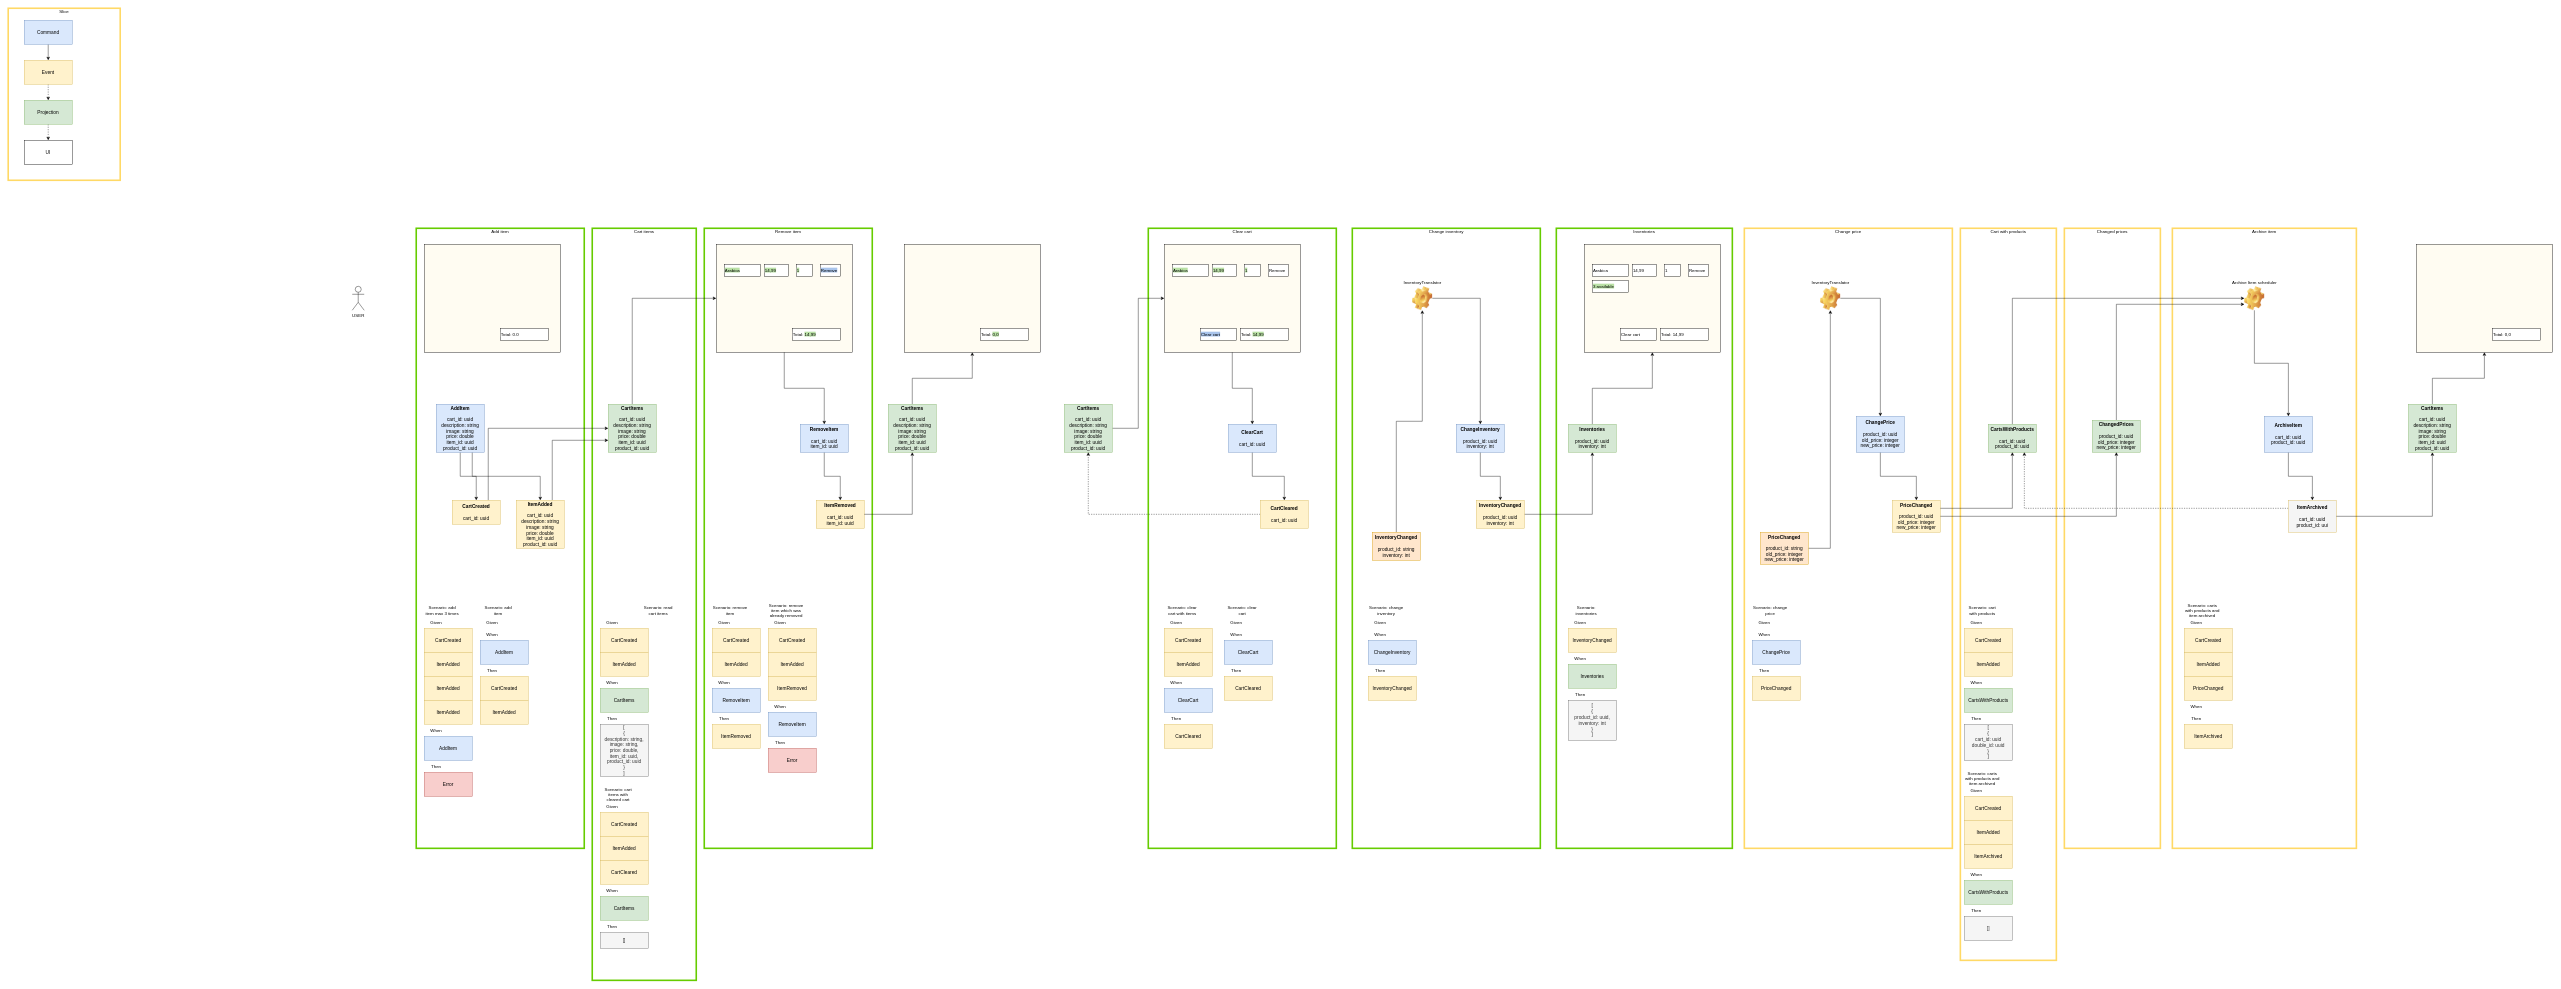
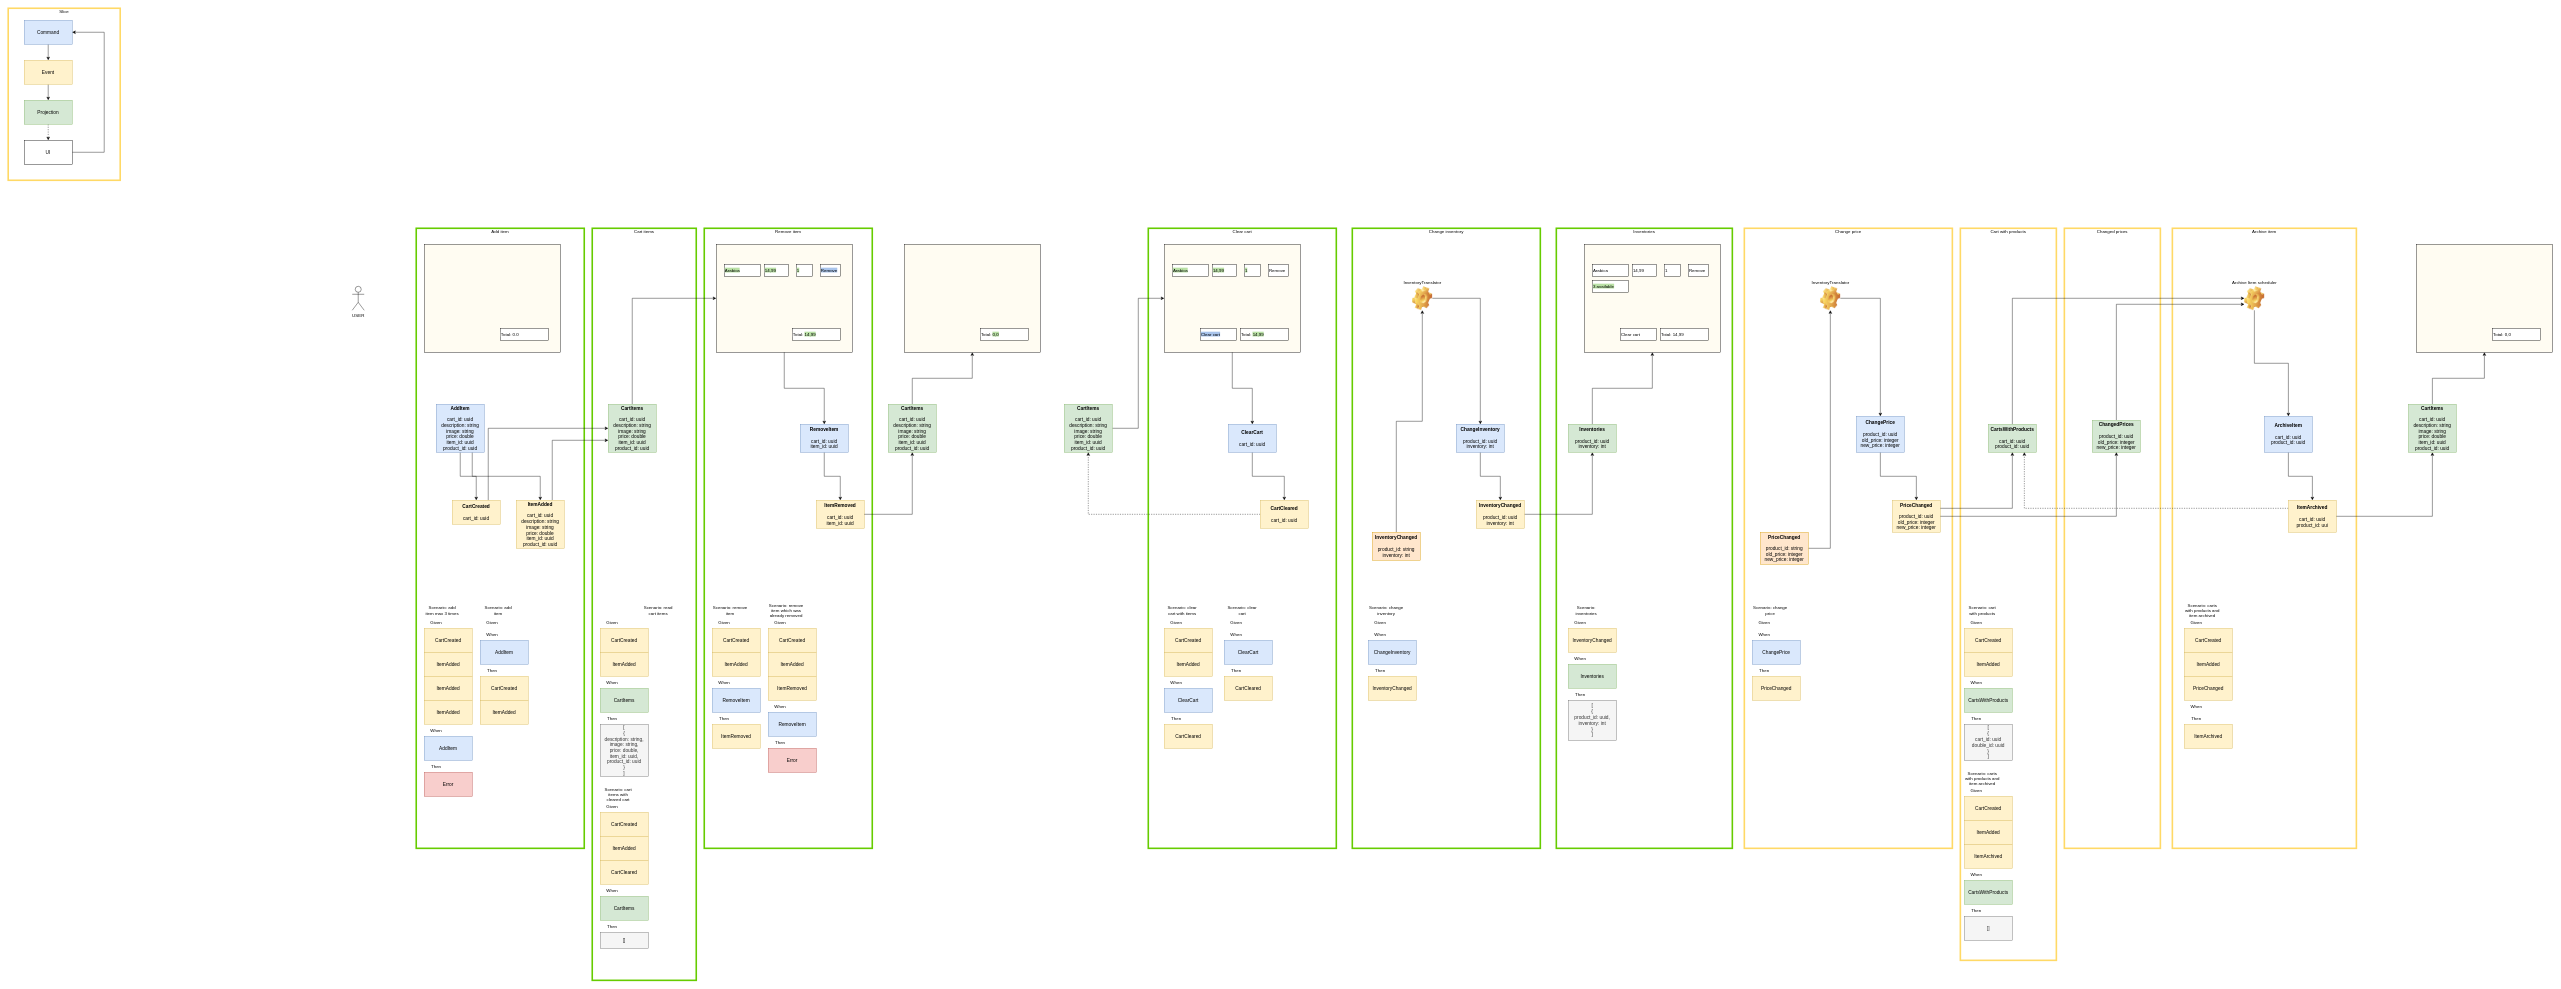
edge "UI" -> "Command": added
edge "Event" -> "Projection": style dashed -> solid
node "ItemArchived cart_id: uuid product_id: uui": fillcolor #f5f5f5 -> #fff2cc
